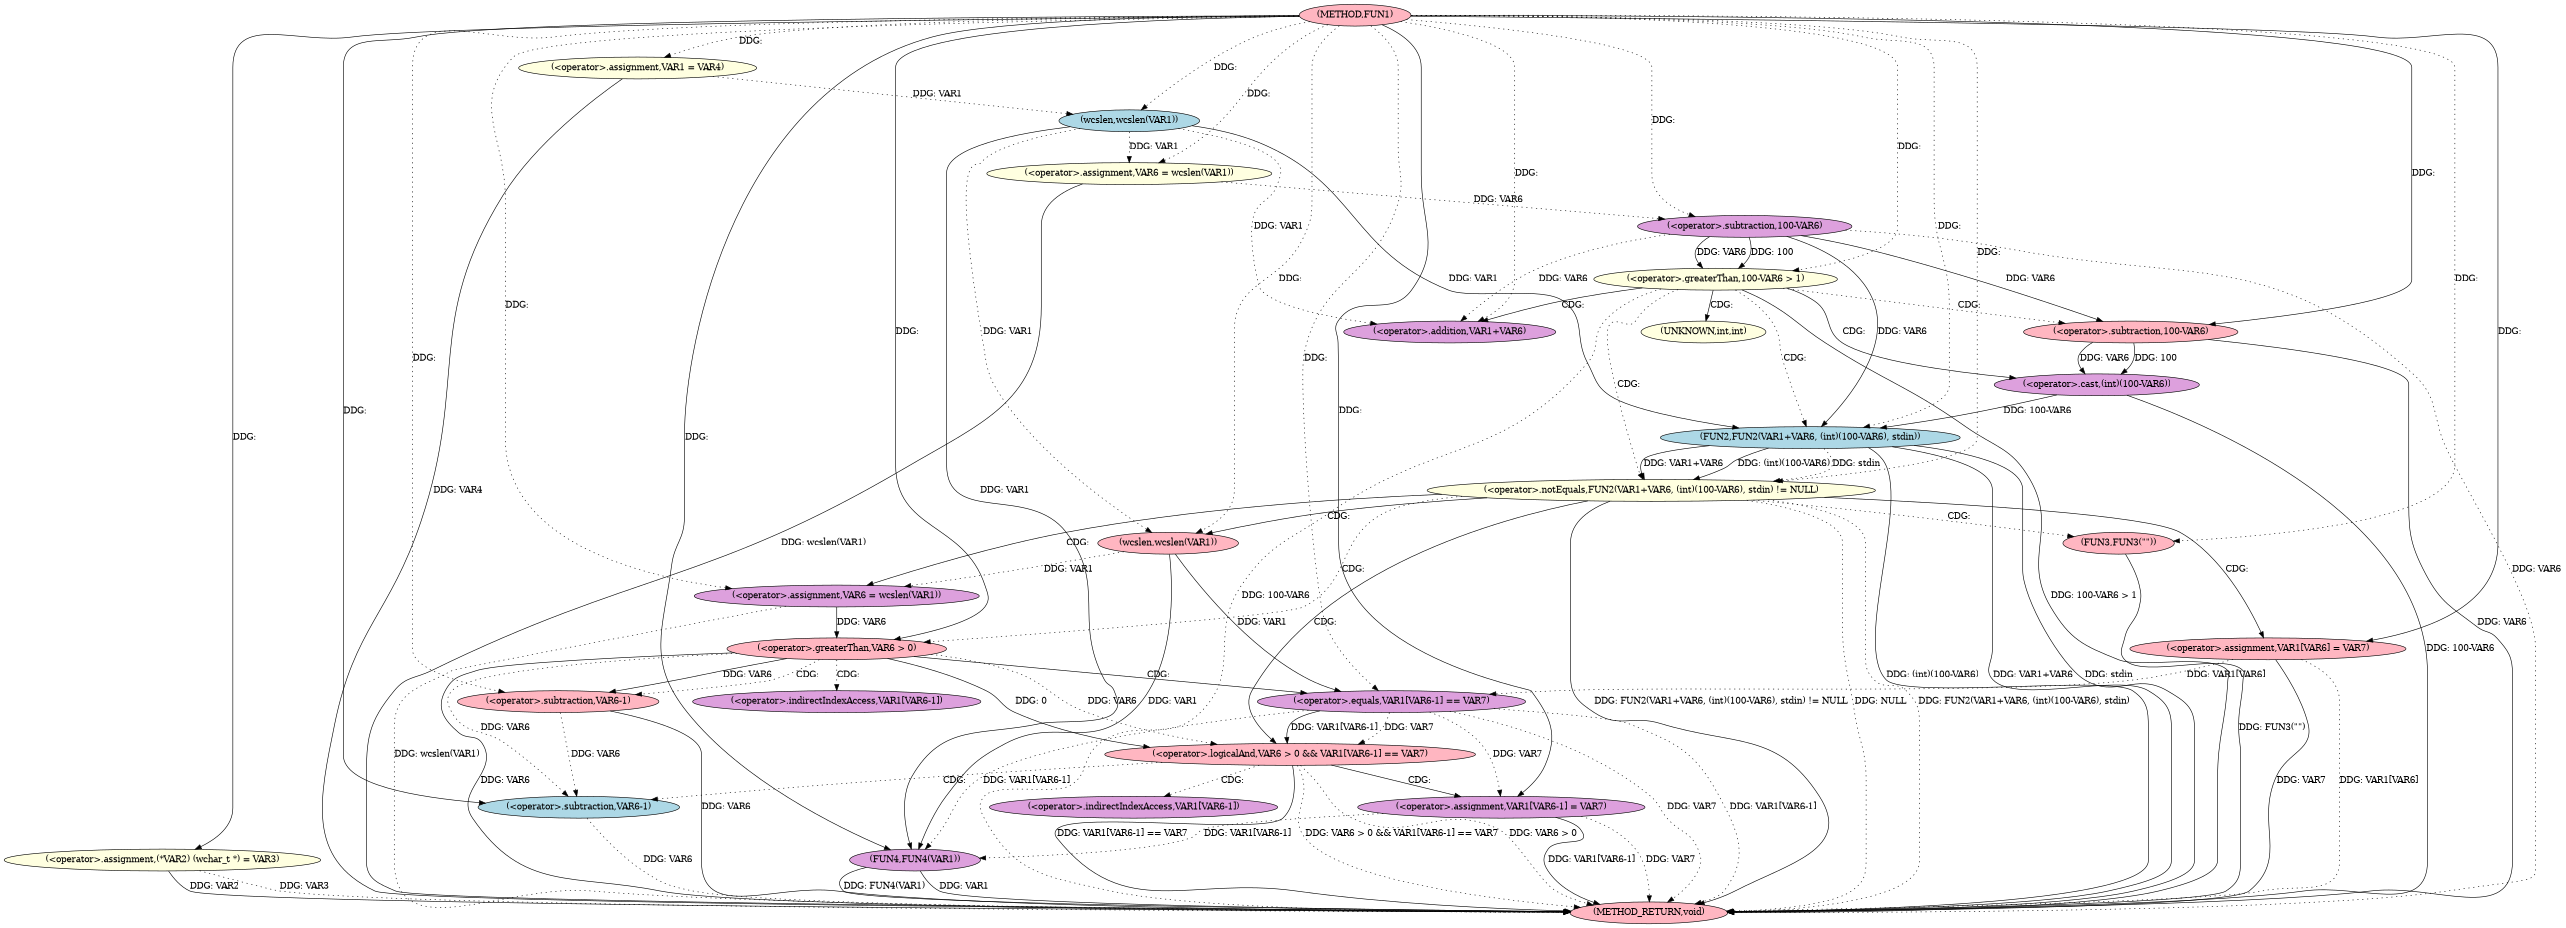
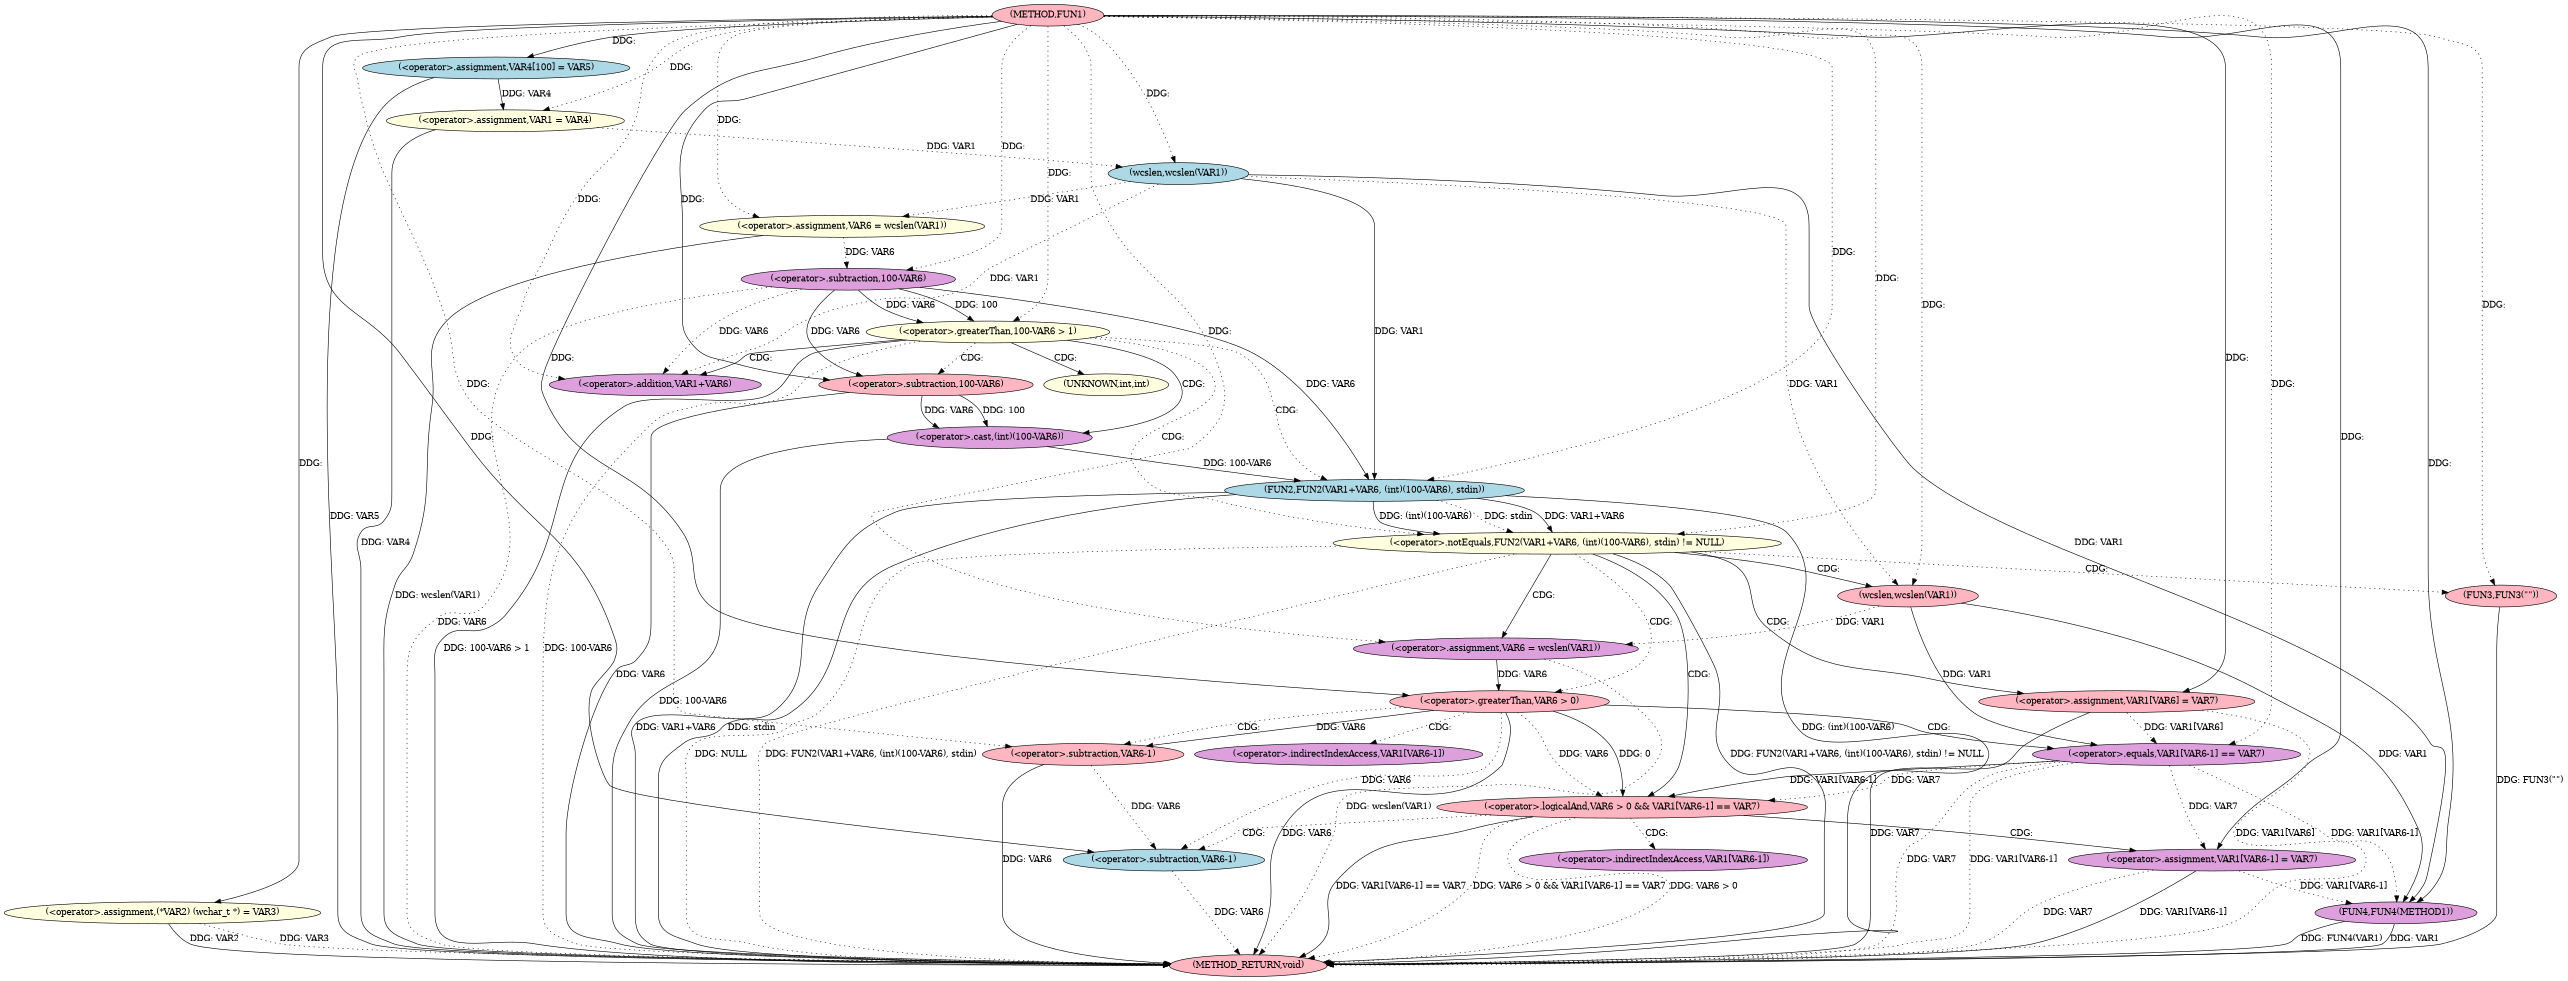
node "(<operator>.assignment,VAR4[100] = VAR5)": added
node "(FUN4,FUN4(VAR1))": label "(FUN4,FUN4(VAR1))" -> "(FUN4,FUN4(METHOD1))"
